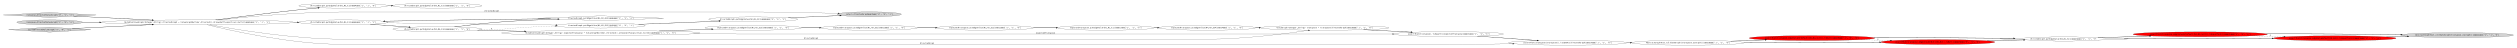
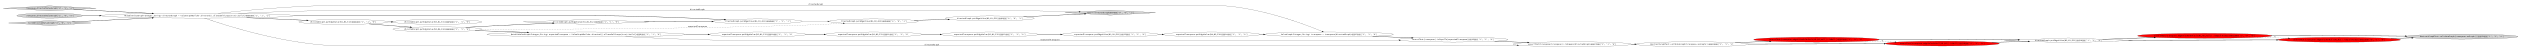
node "return directedGraph@@@7@@@['0', '0', '1']": shape ellipse -> diamond
edge "directedGraph.putEdgeValue(N1,N1,E11)@@@4@@@['1', '1', '1']" -> "directedGraph.putEdgeValue(N3,N4,E34)@@@8@@@['1', '1', '0']": now "directedGraph.putEdgeValue(N1,N3,E13)@@@4@@@['1', '1', '0']" -> "directedGraph.putEdgeValue(N3,N4,E34)@@@8@@@['1', '1', '0']"
edge "directedGraph.putEdgeValue(N3,N4,E34)@@@8@@@['1', '1', '0']" -> "directedGraph.putEdgeValue(N1,N2,E12)@@@5@@@['0', '0', '1']": label "0" -> "expectedTranspose"
